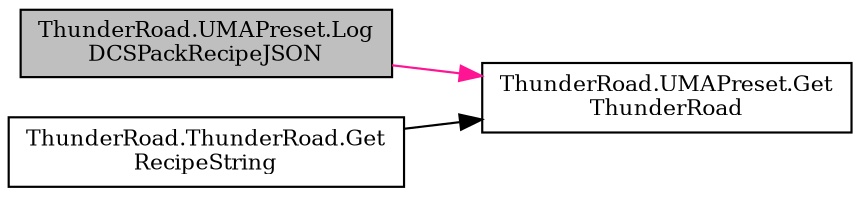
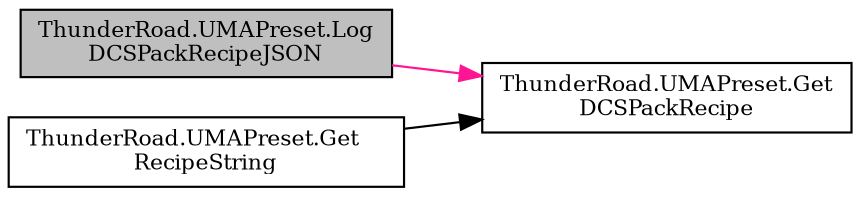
node "ThunderRoad.UMAPreset.Get ThunderRoad": label "ThunderRoad.UMAPreset.Get ThunderRoad" -> "ThunderRoad.UMAPreset.Get DCSPackRecipe"
node "ThunderRoad.ThunderRoad.Get RecipeString": label "ThunderRoad.ThunderRoad.Get RecipeString" -> "ThunderRoad.UMAPreset.Get RecipeString"
